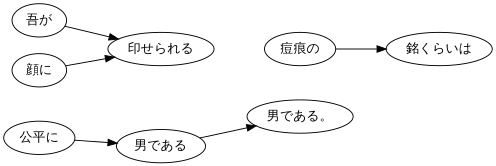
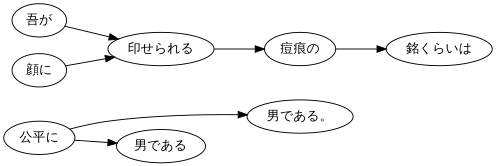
edge "印せられる" -> "痘痕の": added
edge "男である" -> "男である。": now "公平に" -> "男である。"
